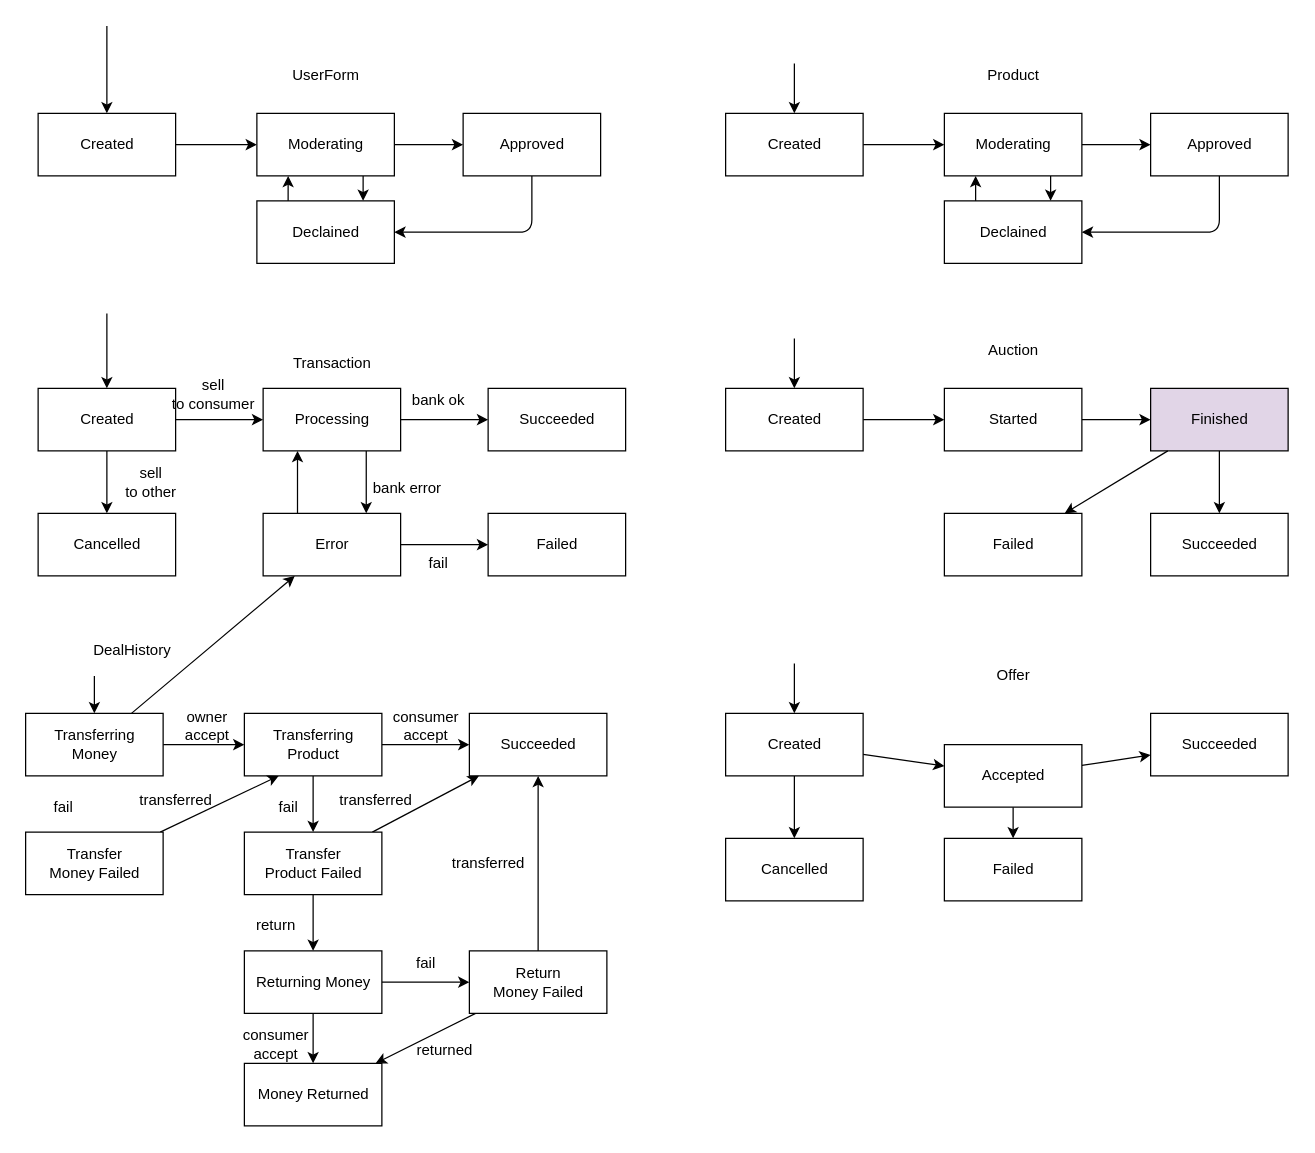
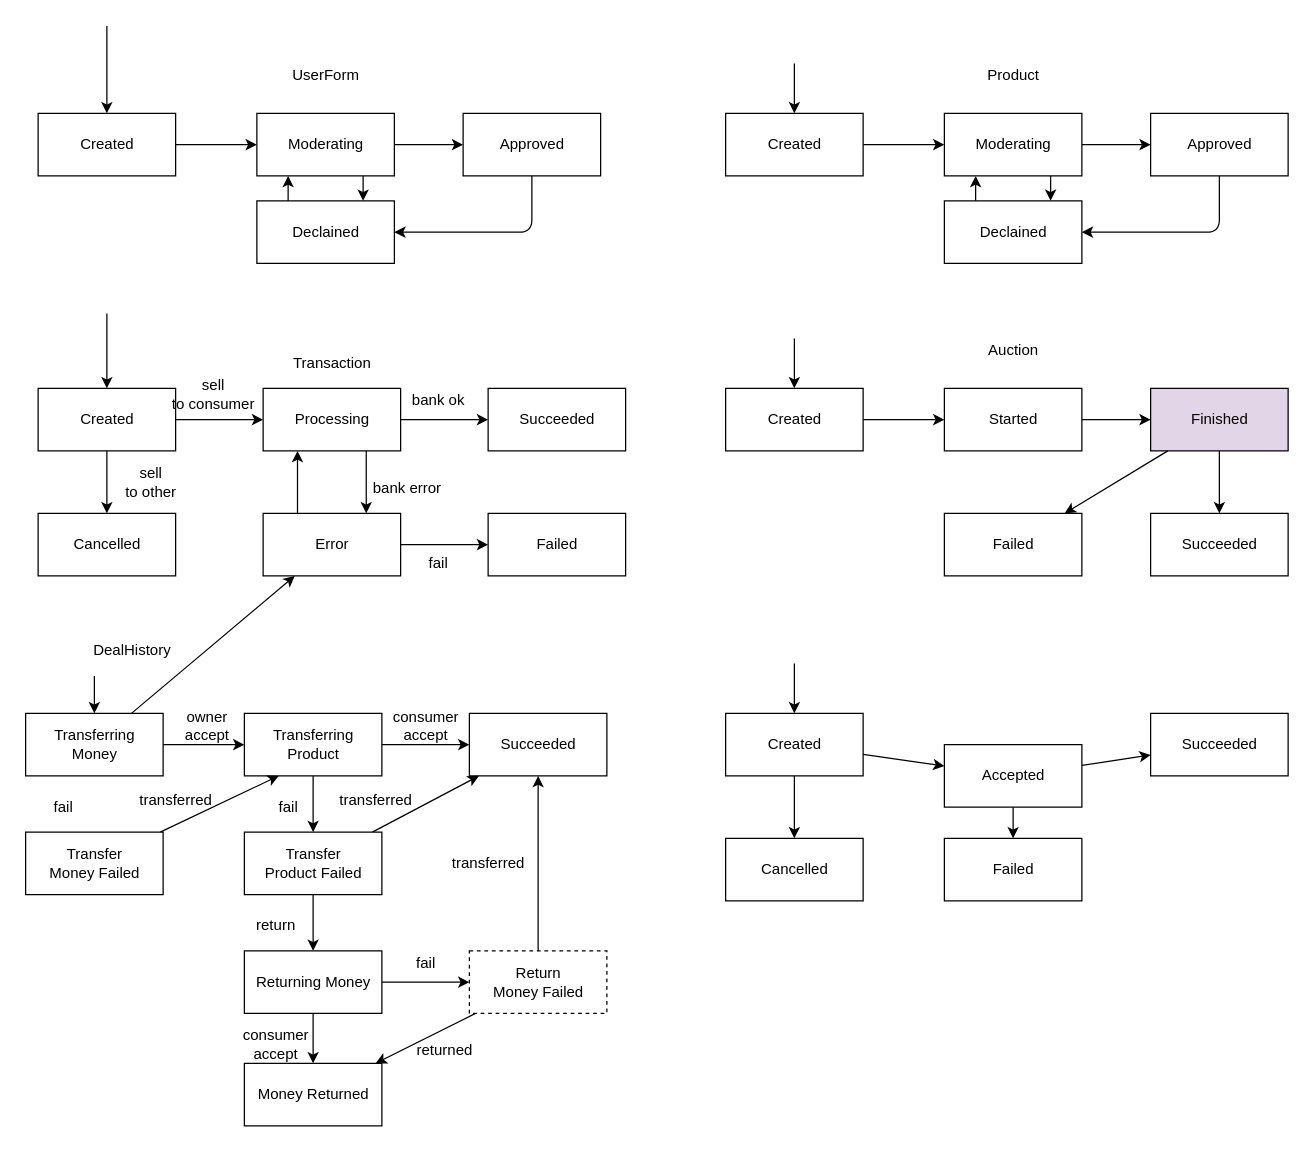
node "Offer": removed
node "Return Money Failed": style solid -> dashed
